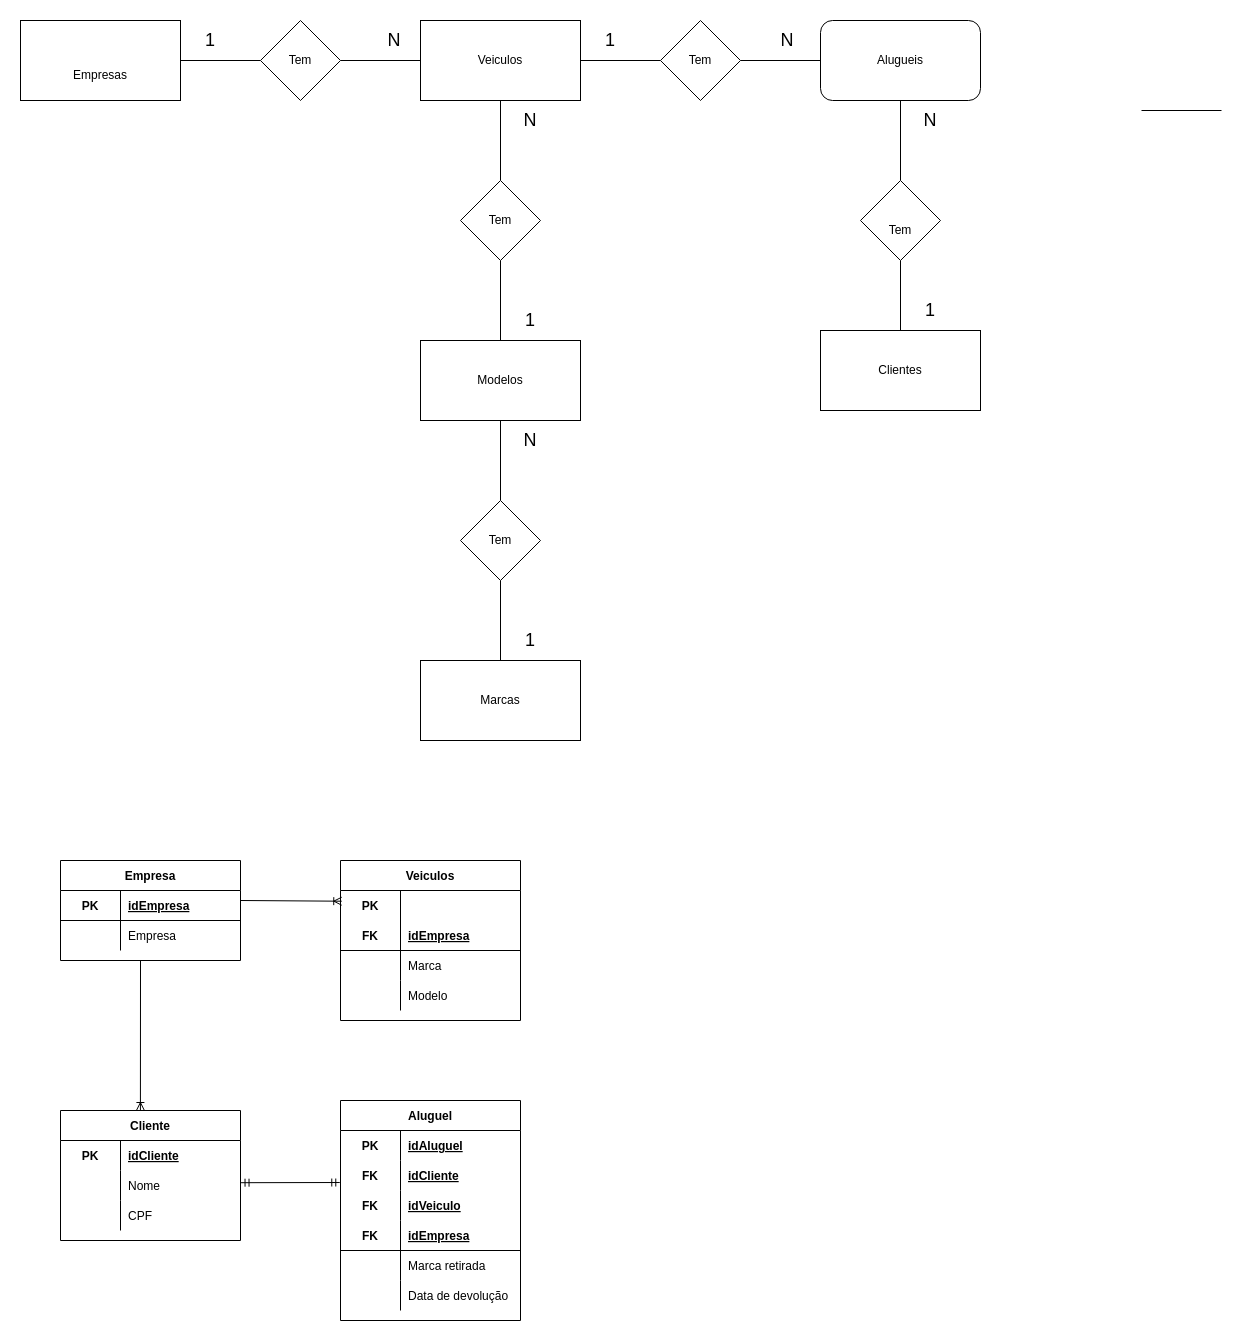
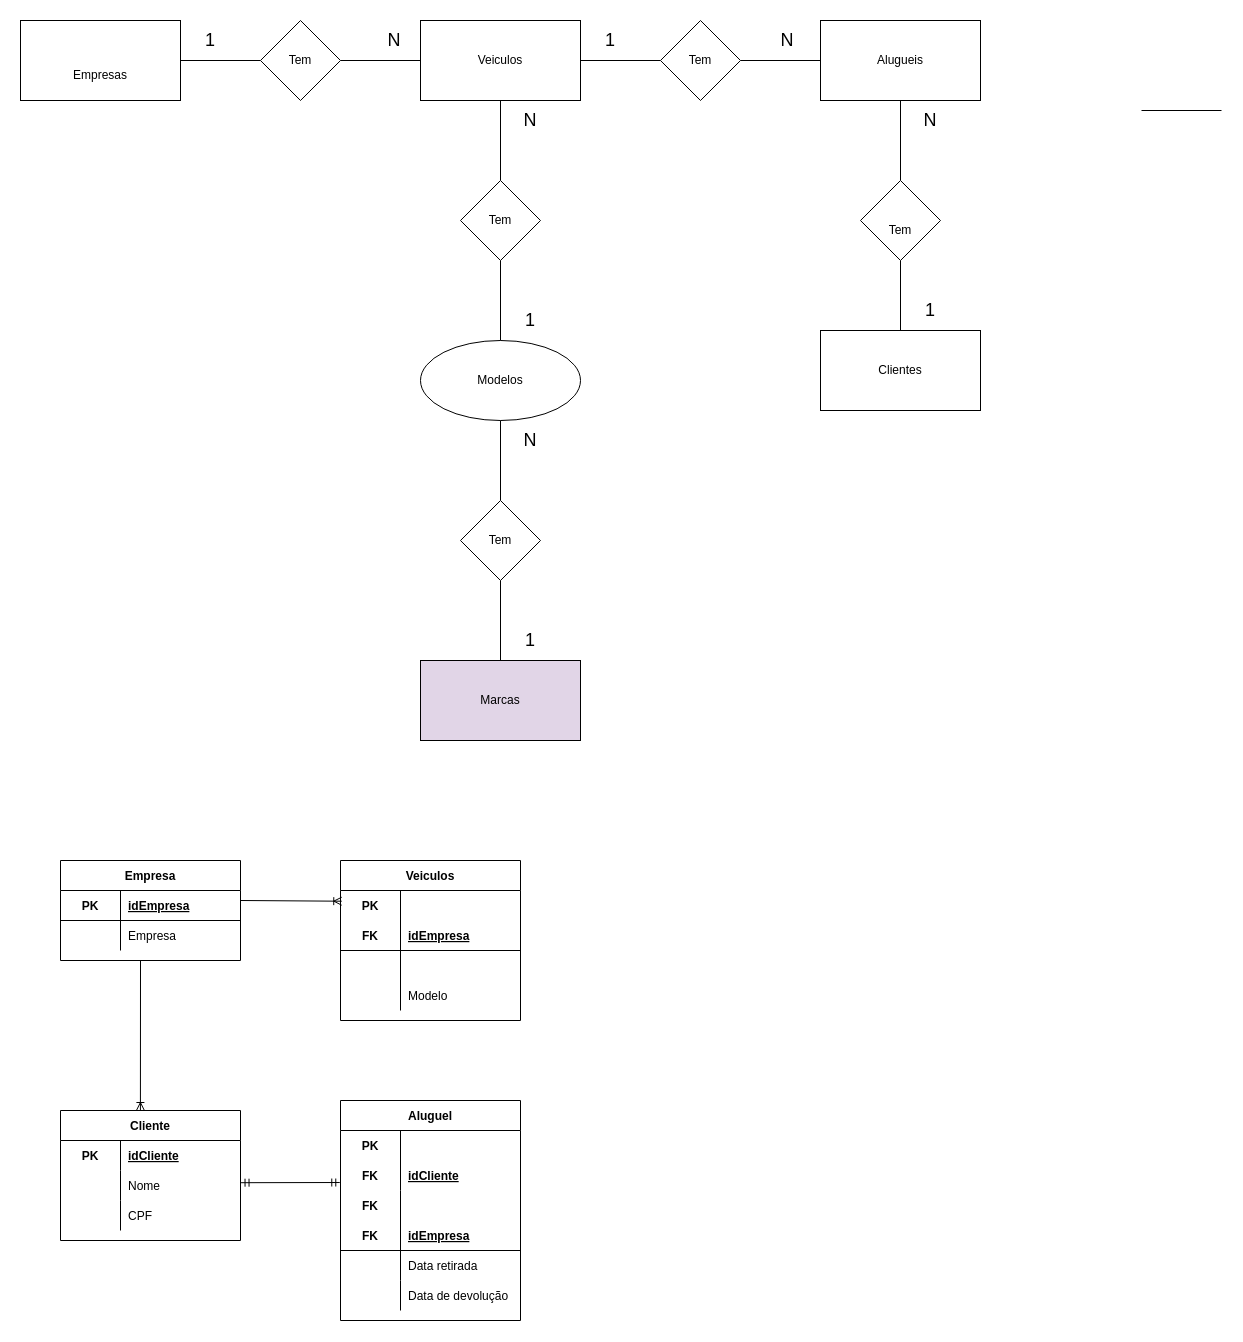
node "Alugueis": shape rounded rectangle -> rectangle
node "Modelos": shape rectangle -> ellipse
node "Marcas": fillcolor #ffffff -> #e1d5e7
node "Marca": removed
node "idAluguel": removed
node "idVeiculo": removed
node "Marca retirada": label "Marca retirada" -> "Data retirada"
